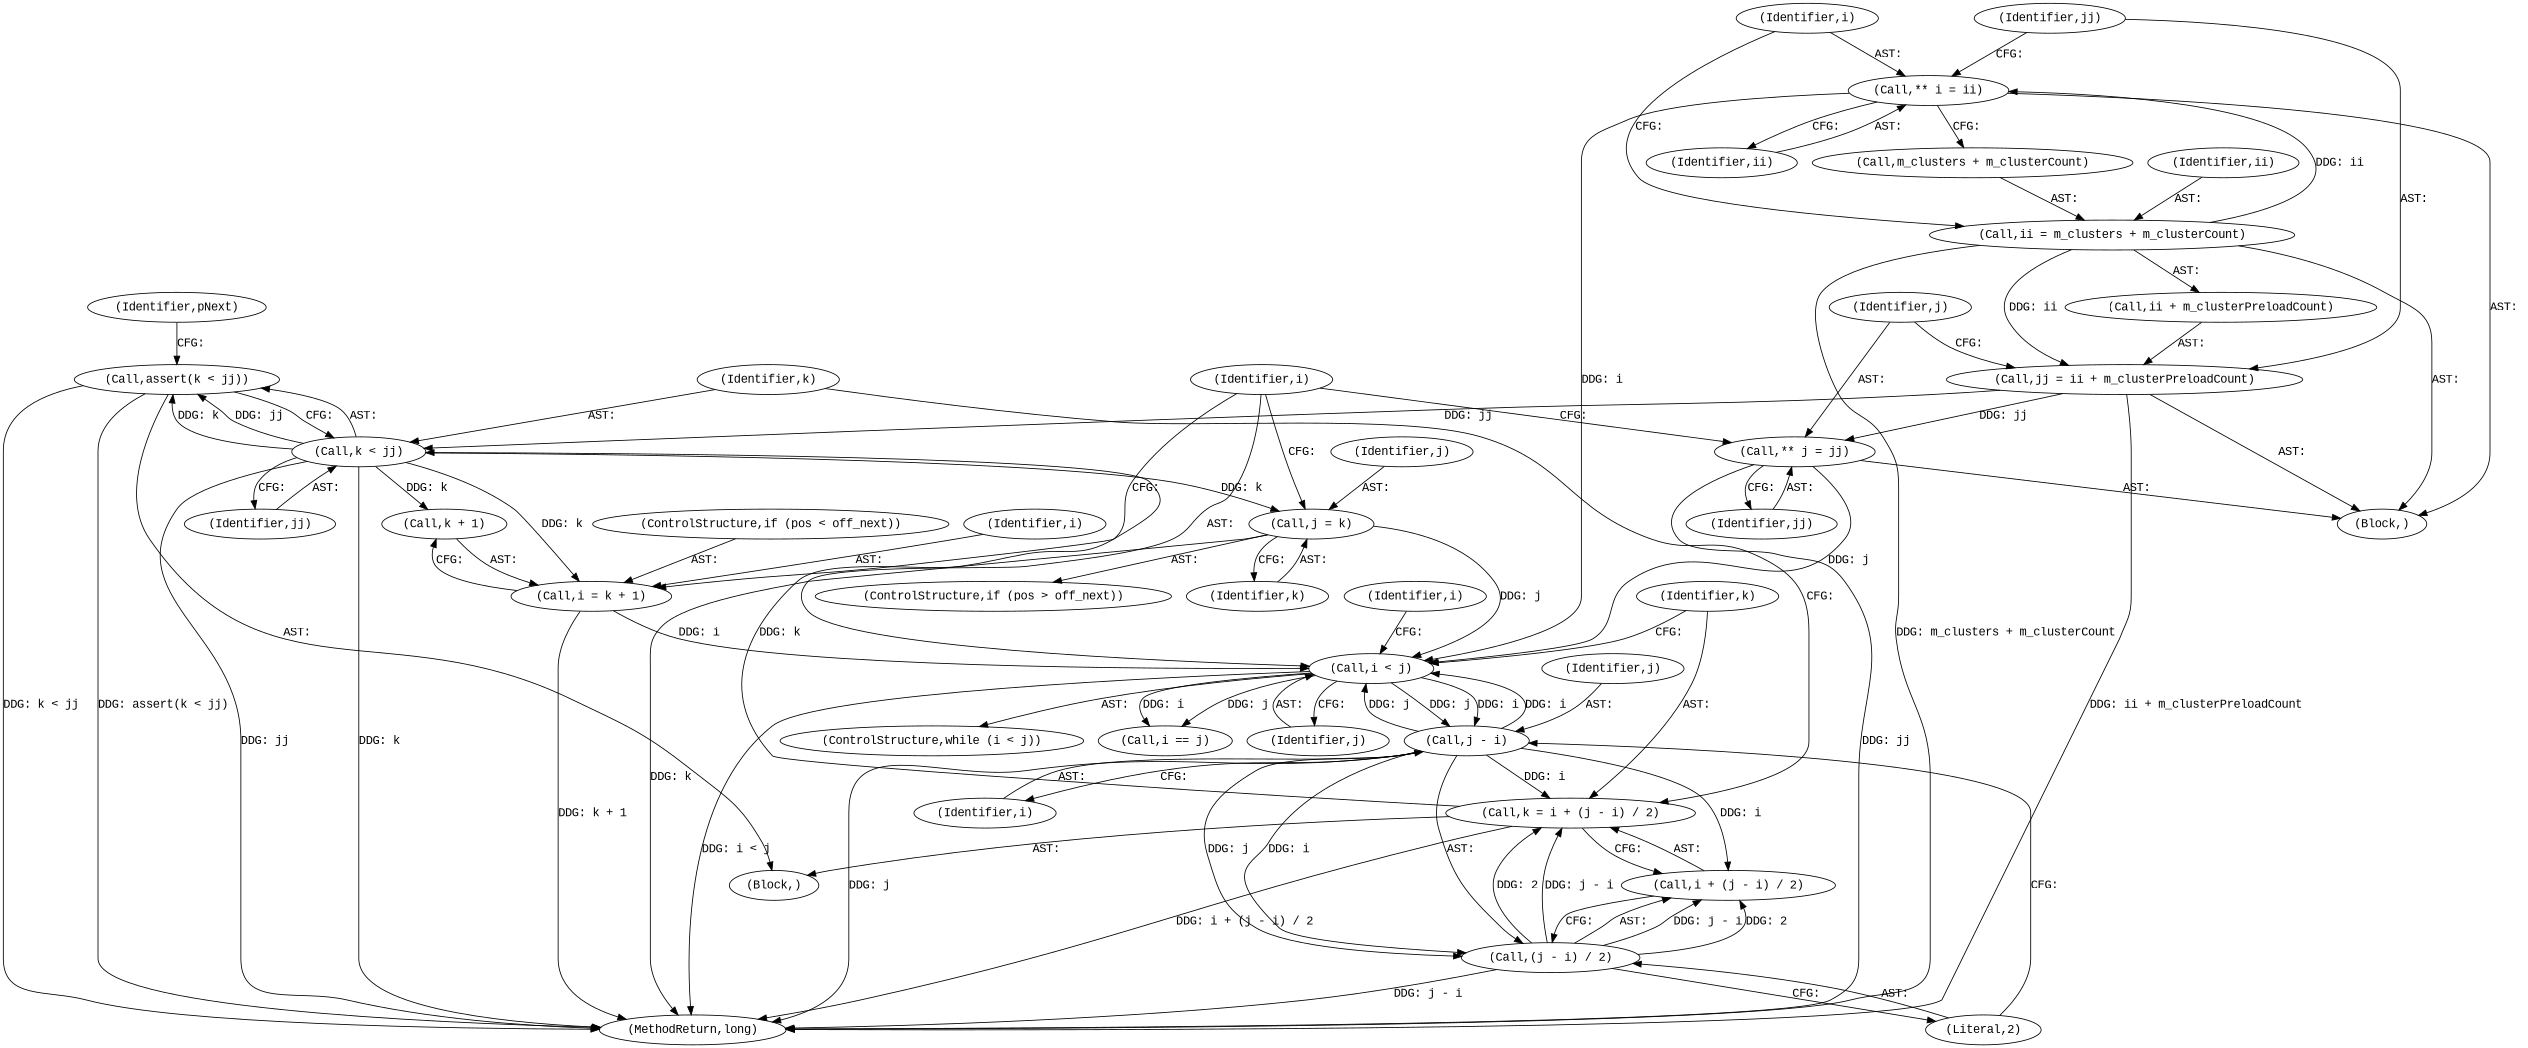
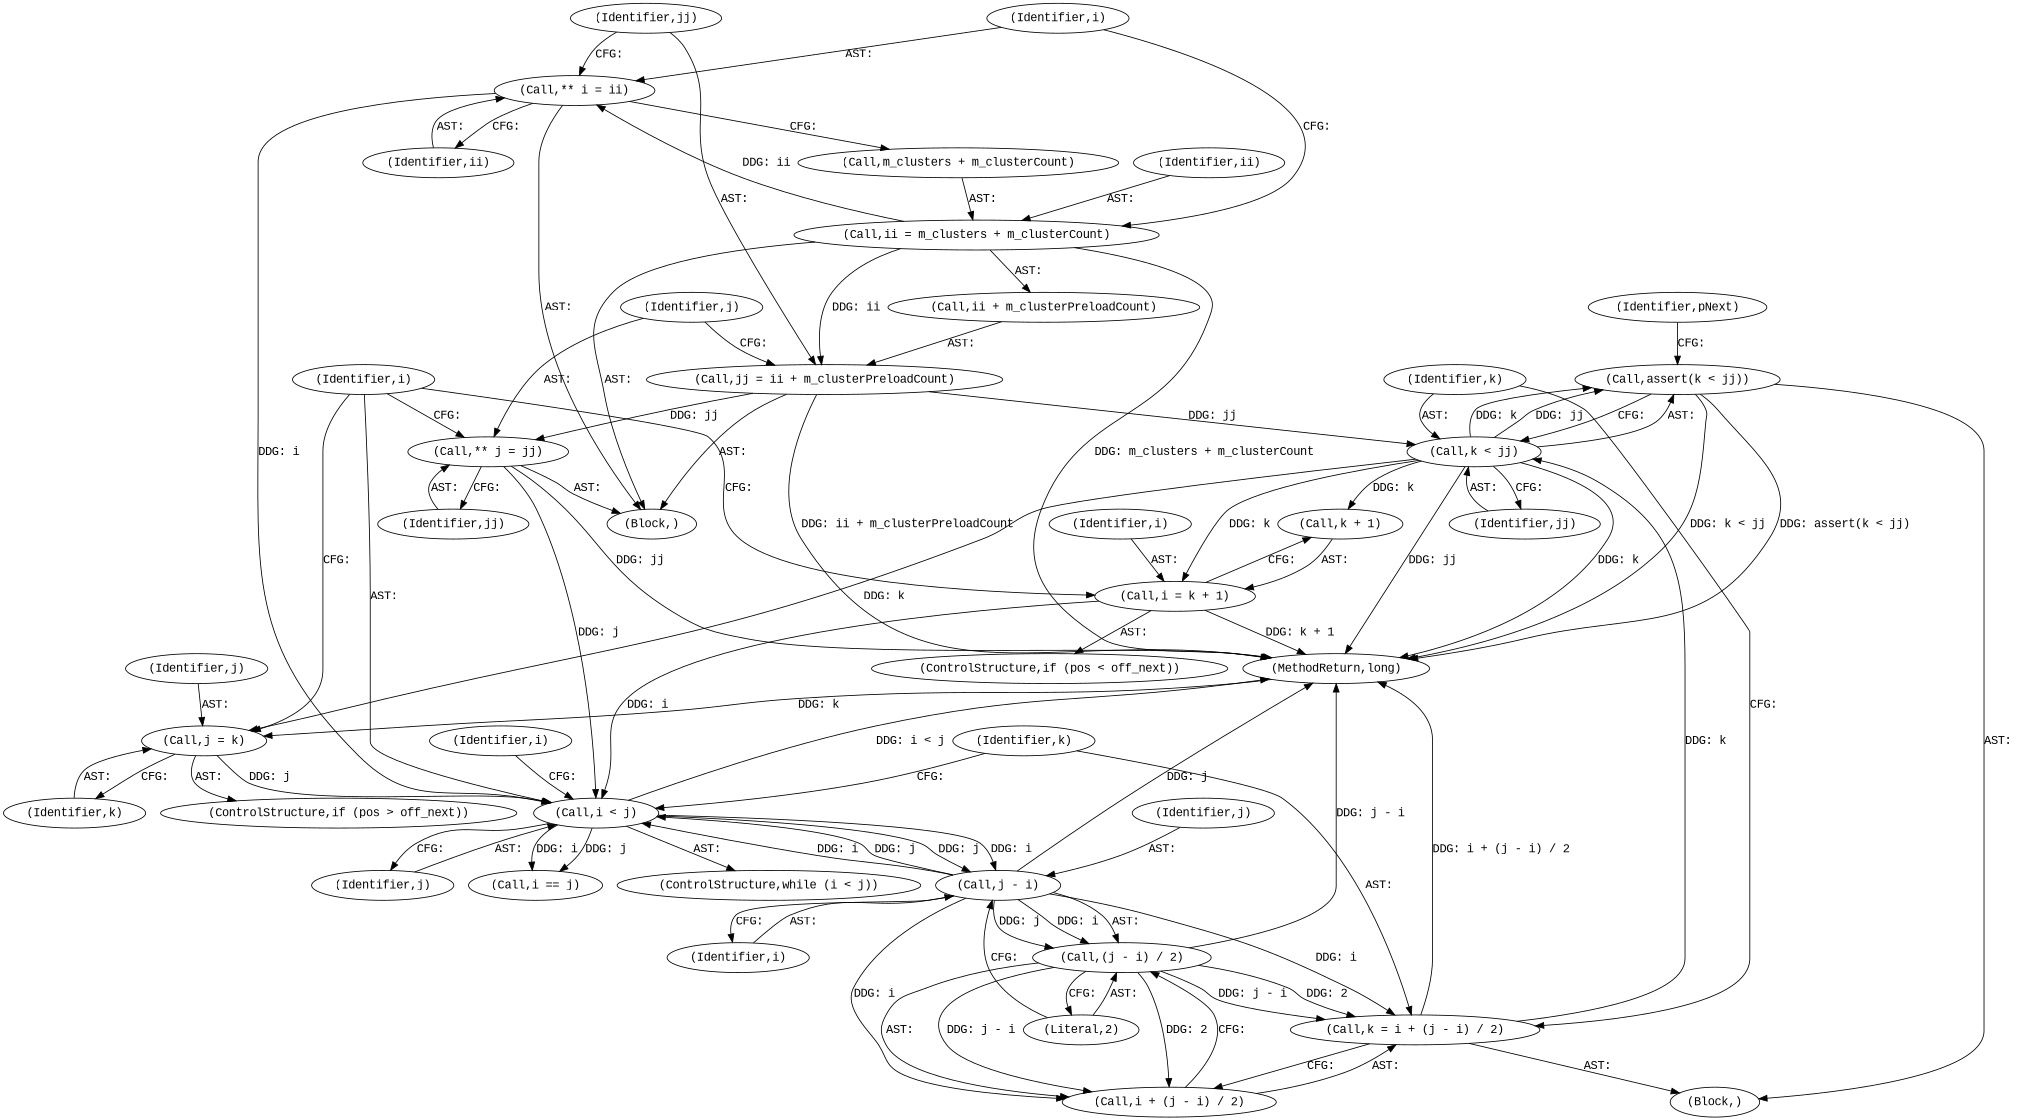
edge "(ControlStructure,if (pos < off_next))" -> "(Call,i = k + 1)": reversed
edge "(Call,j = k)" -> "(MethodReturn,long)": reversed
